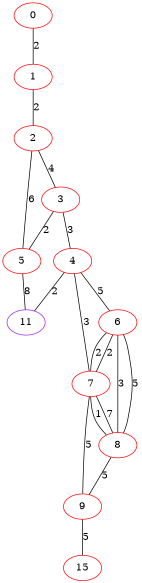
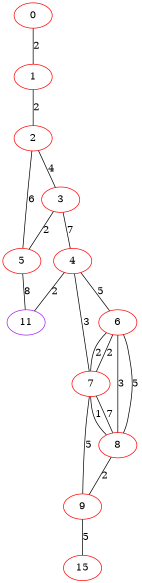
edge "3" -- "4": label "3" -> "7"
edge "8" -- "9": label "5" -> "2"
